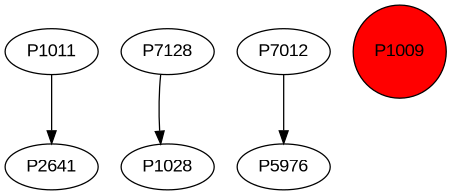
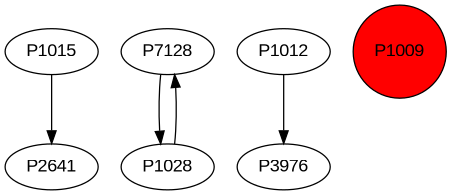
node "P1011": label "P1011" -> "P1015"
node "P7012": label "P7012" -> "P1012"
edge "P1028" -> "P7128": added
node "P5976": label "P5976" -> "P3976"
